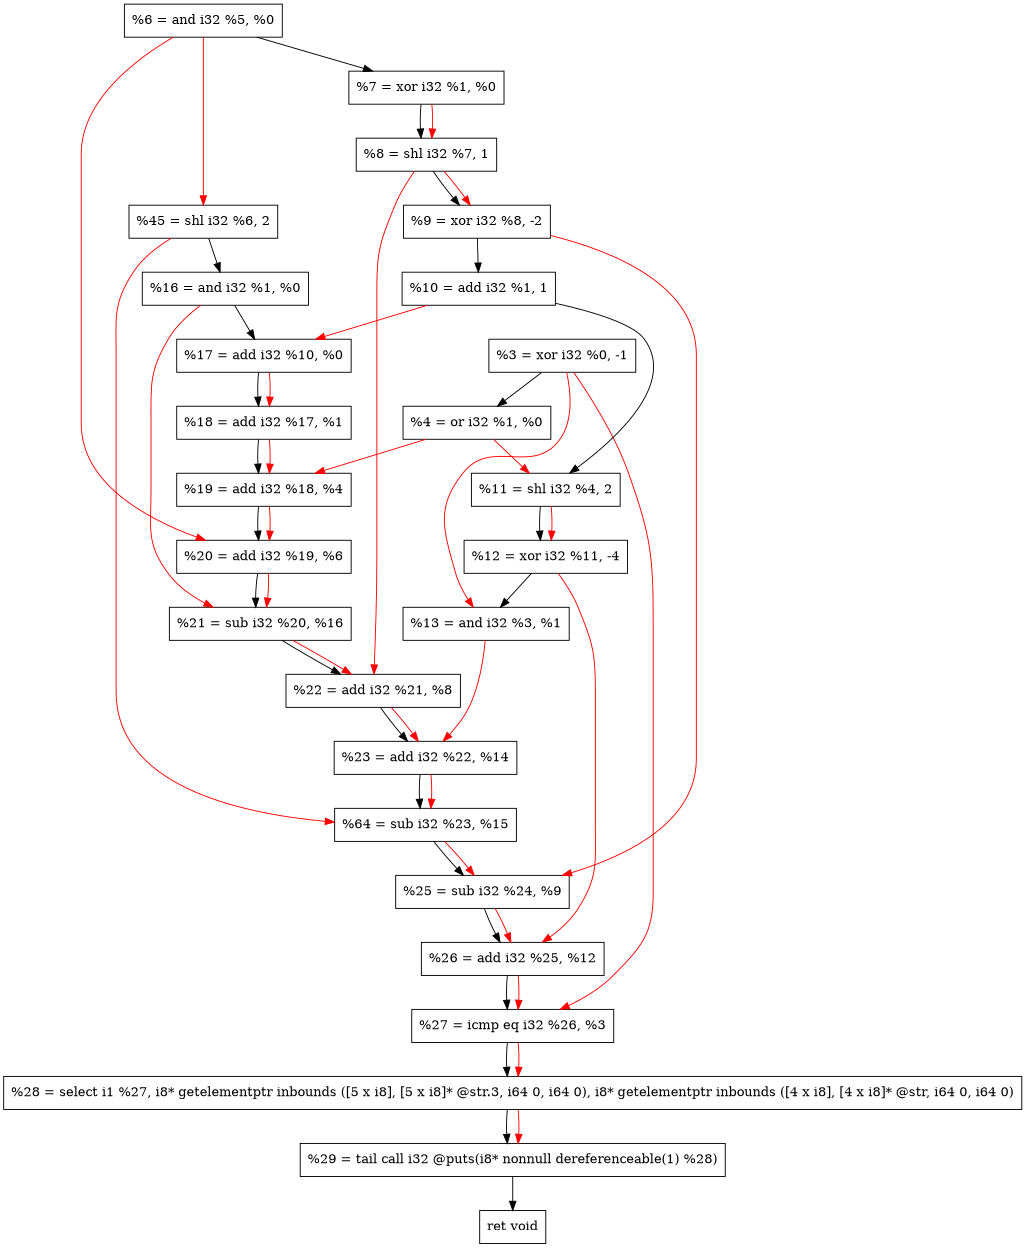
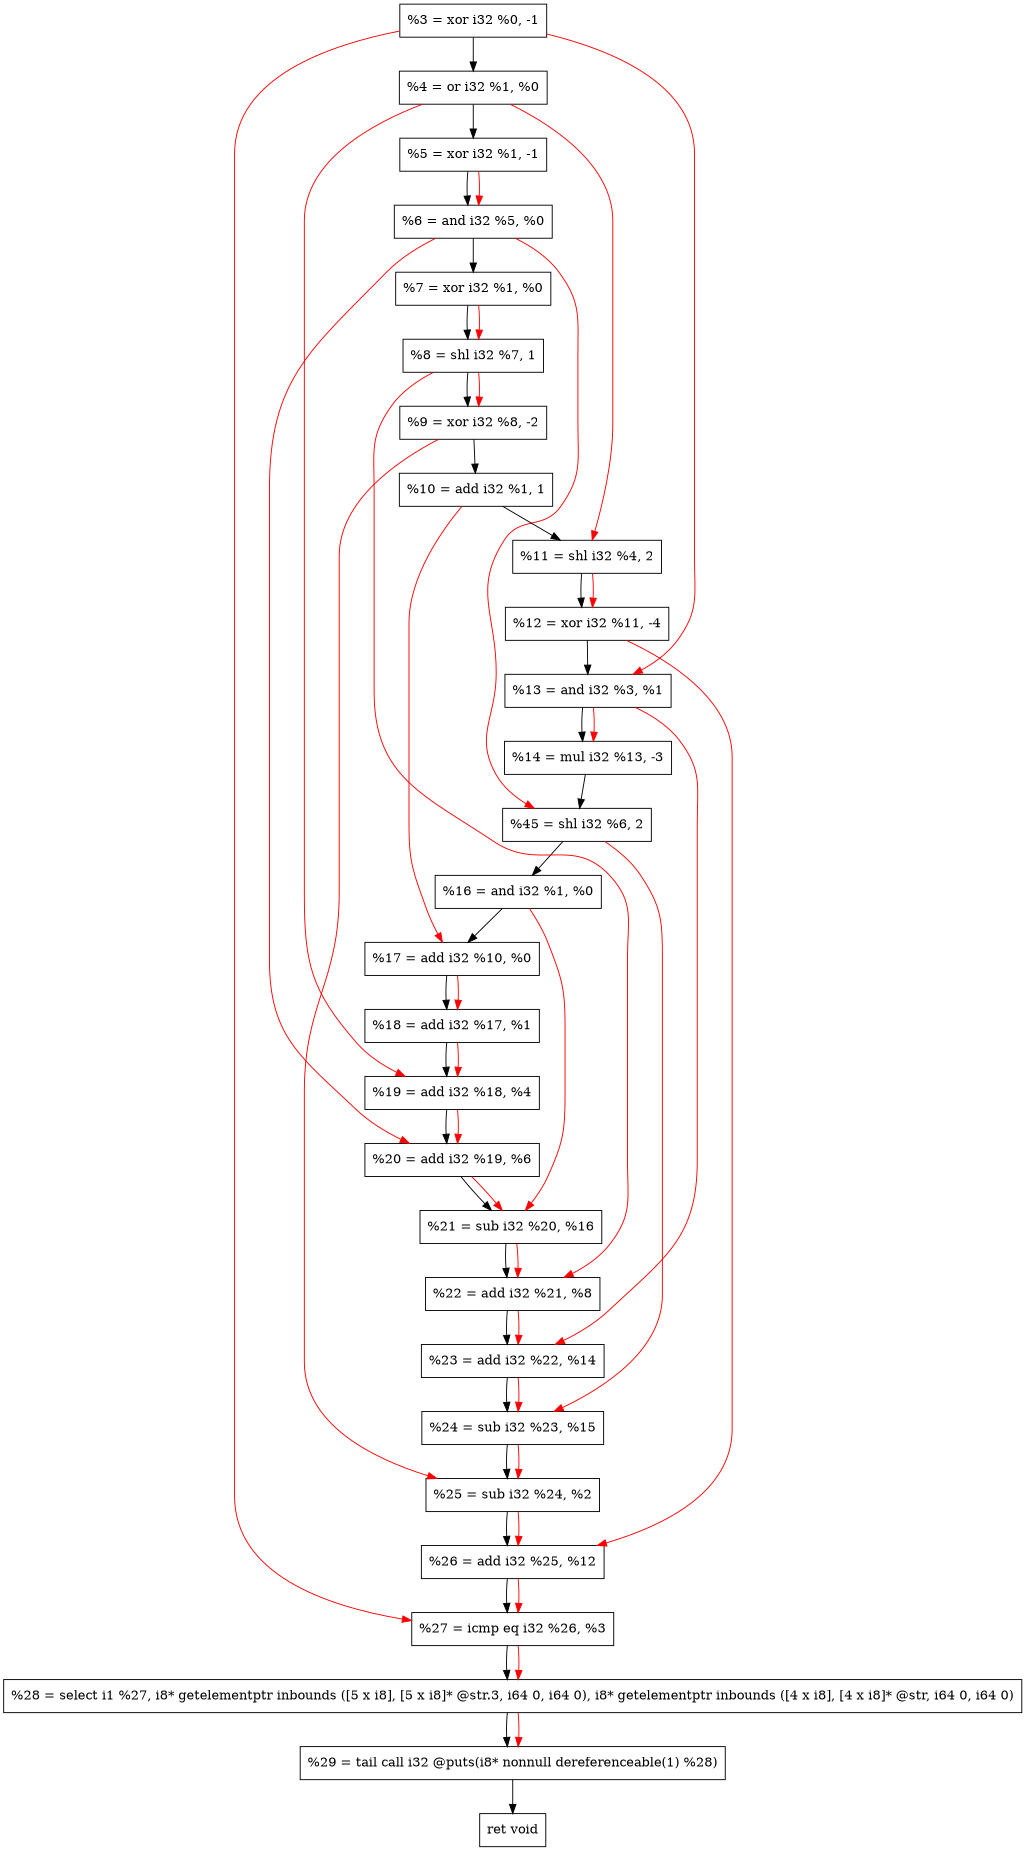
node "%5 = xor i32 %1, -1": added
node "%14 = mul i32 %13, -3": added
node "%64 = sub i32 %23, %15": label "%64 = sub i32 %23, %15" -> "%24 = sub i32 %23, %15"
node "%25 = sub i32 %24, %9": label "%25 = sub i32 %24, %9" -> "%25 = sub i32 %24, %2"
